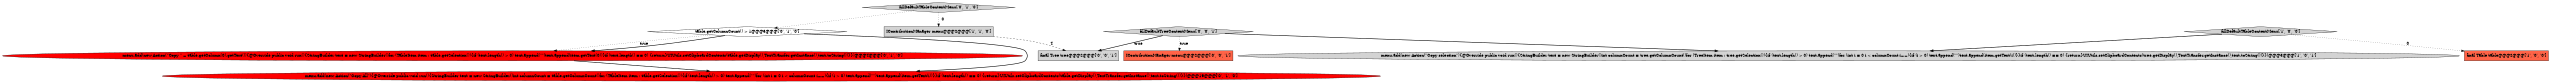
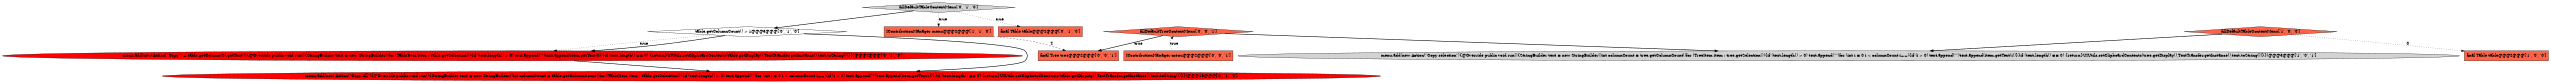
edge "fillDefaultTableContextMenu['0', '1', '0']" -> "table.getColumnCount() > 1@@@3@@@['0', '1', '0']": style dotted -> bold
edge "fillDefaultTableContextMenu['0', '1', '0']" -> "IContributionManager menu@@@2@@@['1', '1', '0']": label "0" -> "true"
node "IContributionManager menu@@@2@@@['1', '1', '0']": fillcolor lightgray -> tomato
node "final Table table@@@2@@@['0', '1', '0']": added
node "fillDefaultTreeContextMenu['0', '0', '1']": fillcolor lightgray -> tomato
node "fillDefaultTableContextMenu['1', '0', '0']": fillcolor lightgray -> tomato
edge "fillDefaultTreeContextMenu['0', '0', '1']" -> "IContributionManager menu@@@2@@@['0', '0', '1']": reversed
node "final Tree tree@@@2@@@['0', '0', '1']": fillcolor lightgray -> tomato
